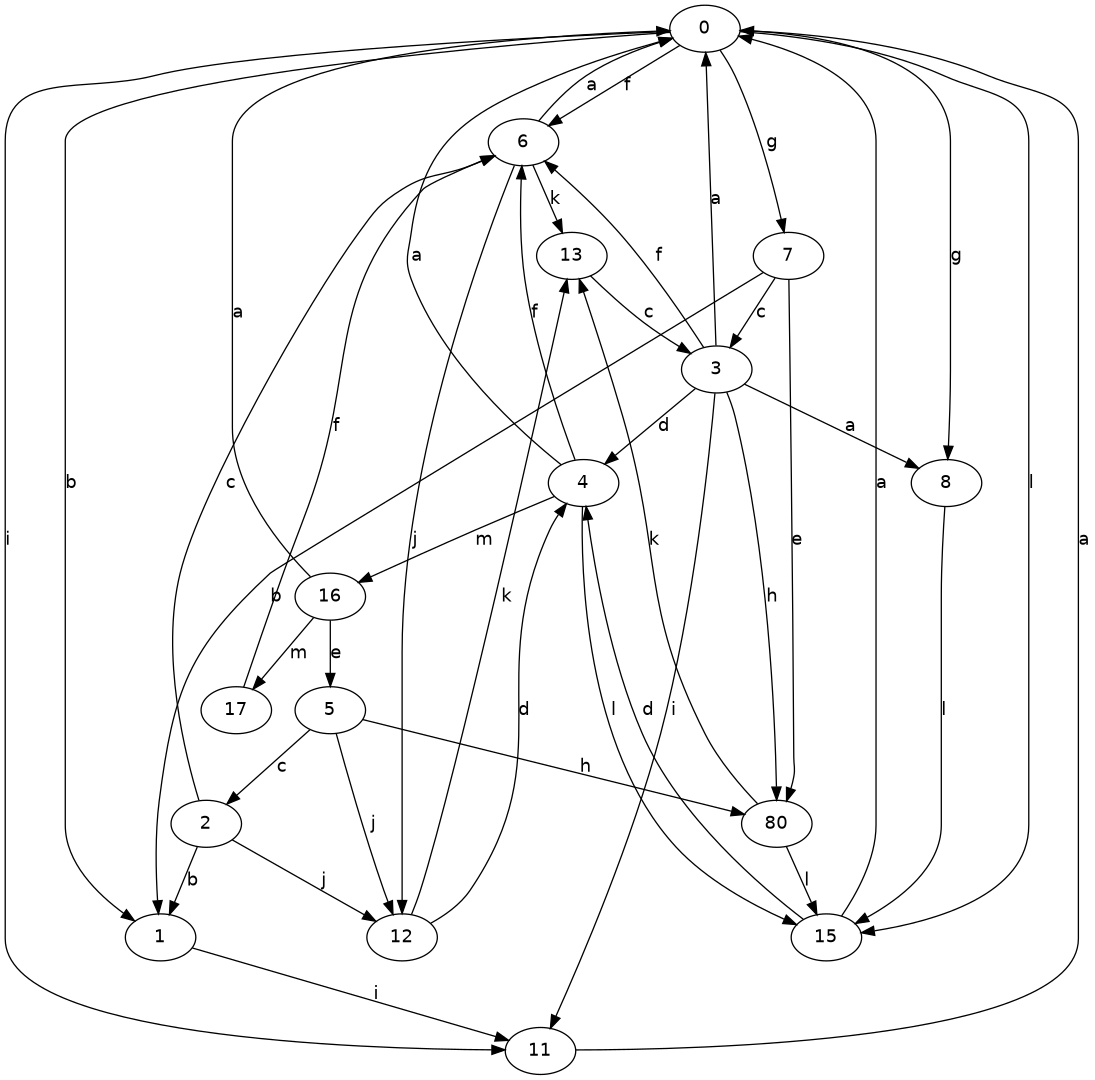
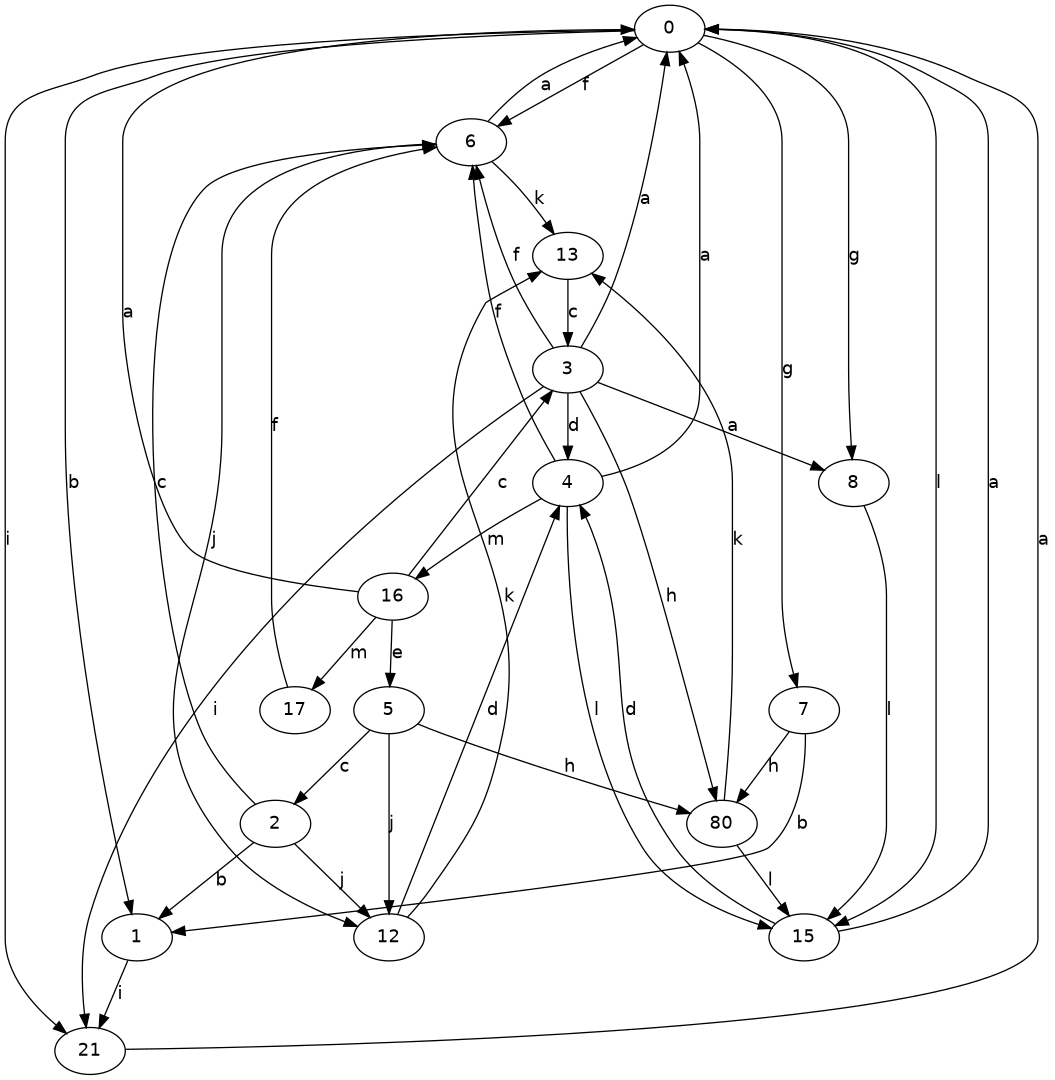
edge "7" -> "3": now "16" -> "3"
edge "7" -> "80": label "e" -> "h"
node "11": label "11" -> "21"
